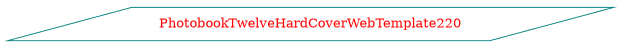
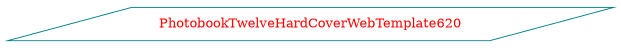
node "PhotobookTwelveHardCoverWebTemplate220": label "PhotobookTwelveHardCoverWebTemplate220" -> "PhotobookTwelveHardCoverWebTemplate620"
